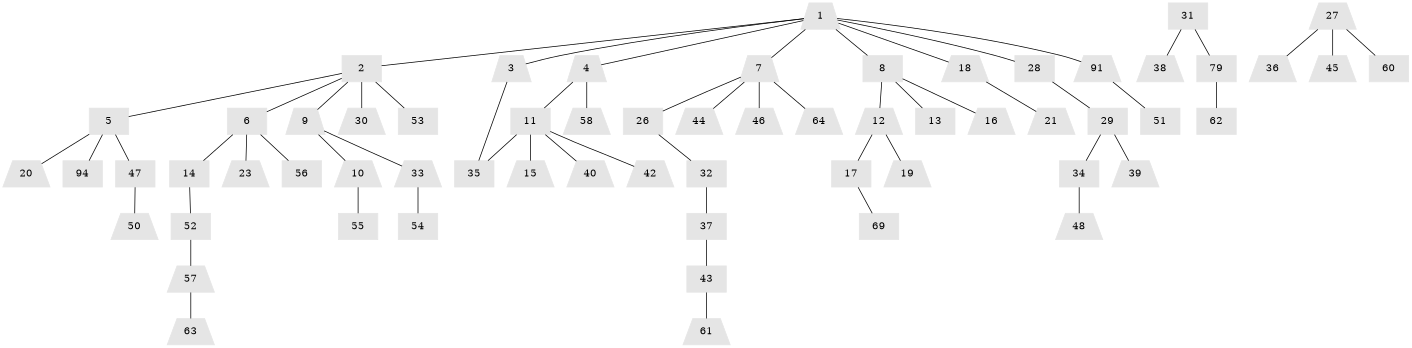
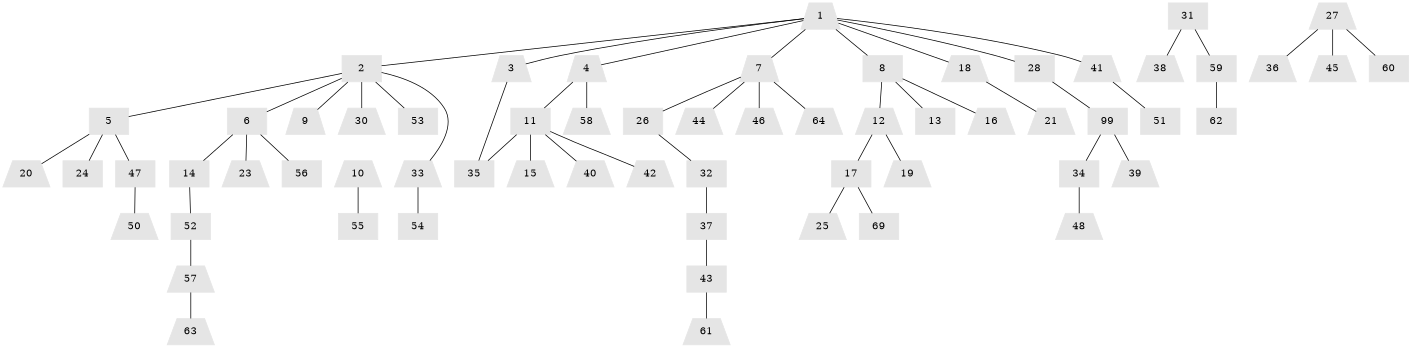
node "91": label "91" -> "41"
node "79": label "79" -> "59"
node "29": label "29" -> "99"
edge "9" -- "10": removed
edge "9" -- "33": now "2" -- "33"
node "94": label "94" -> "24"
node "25": added
